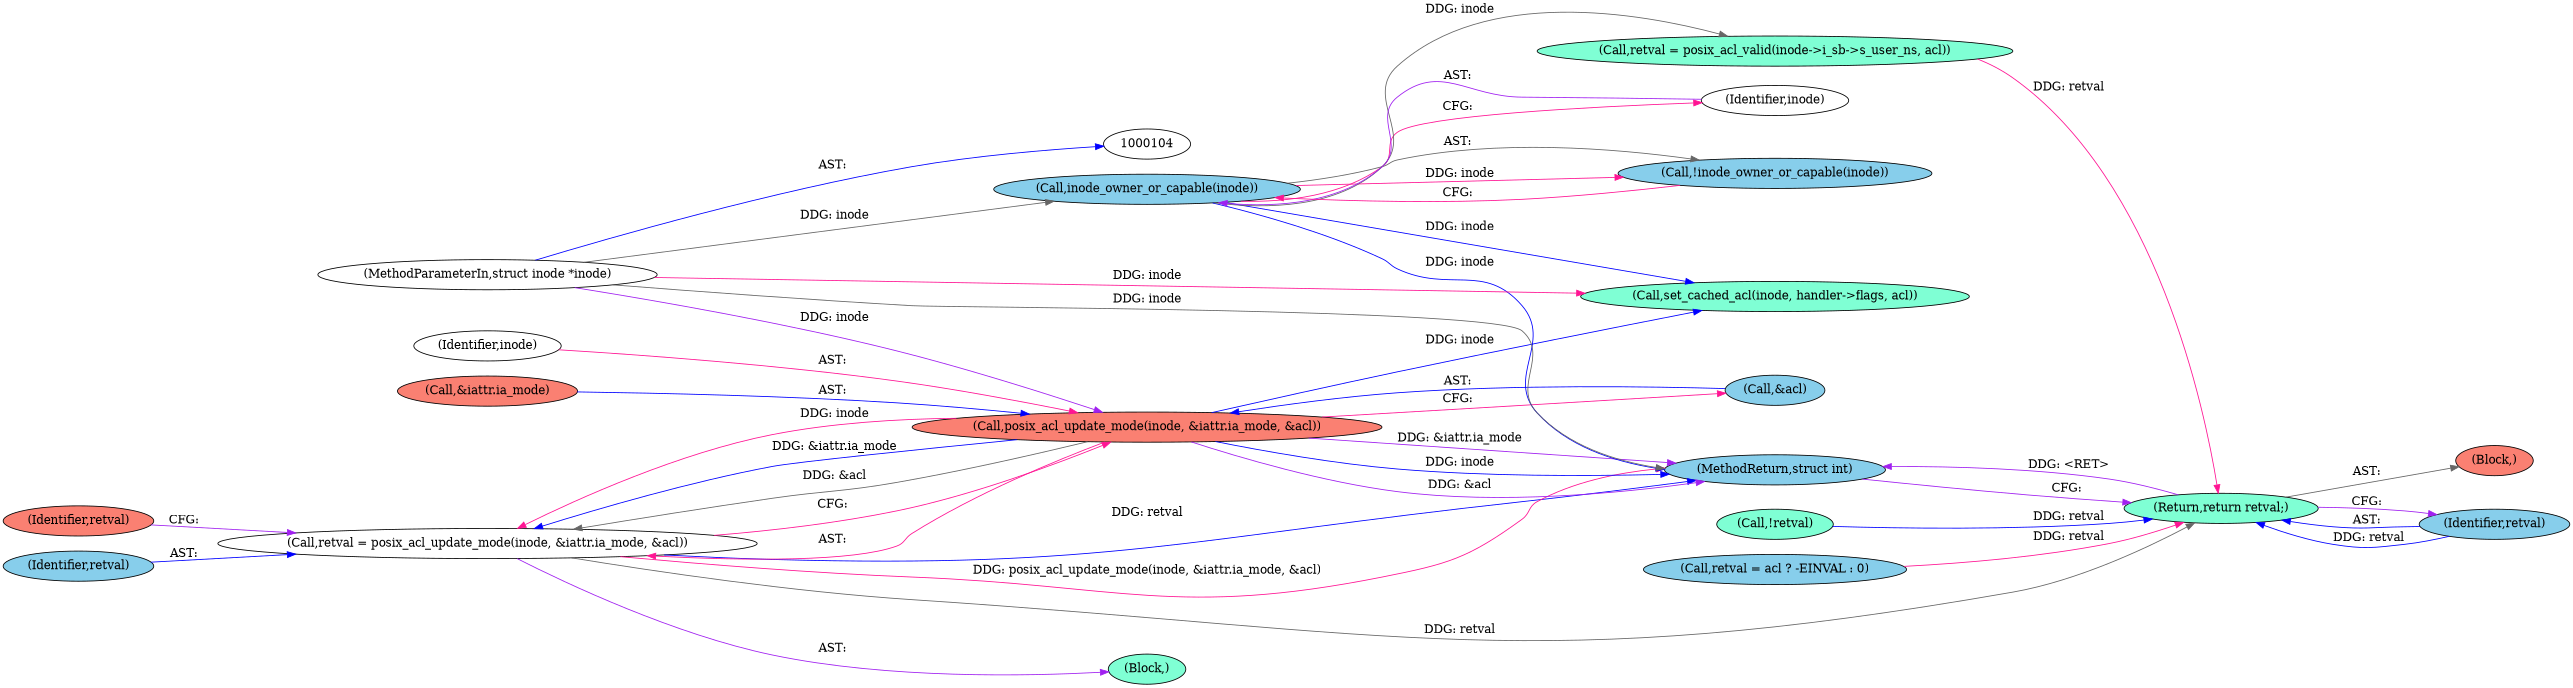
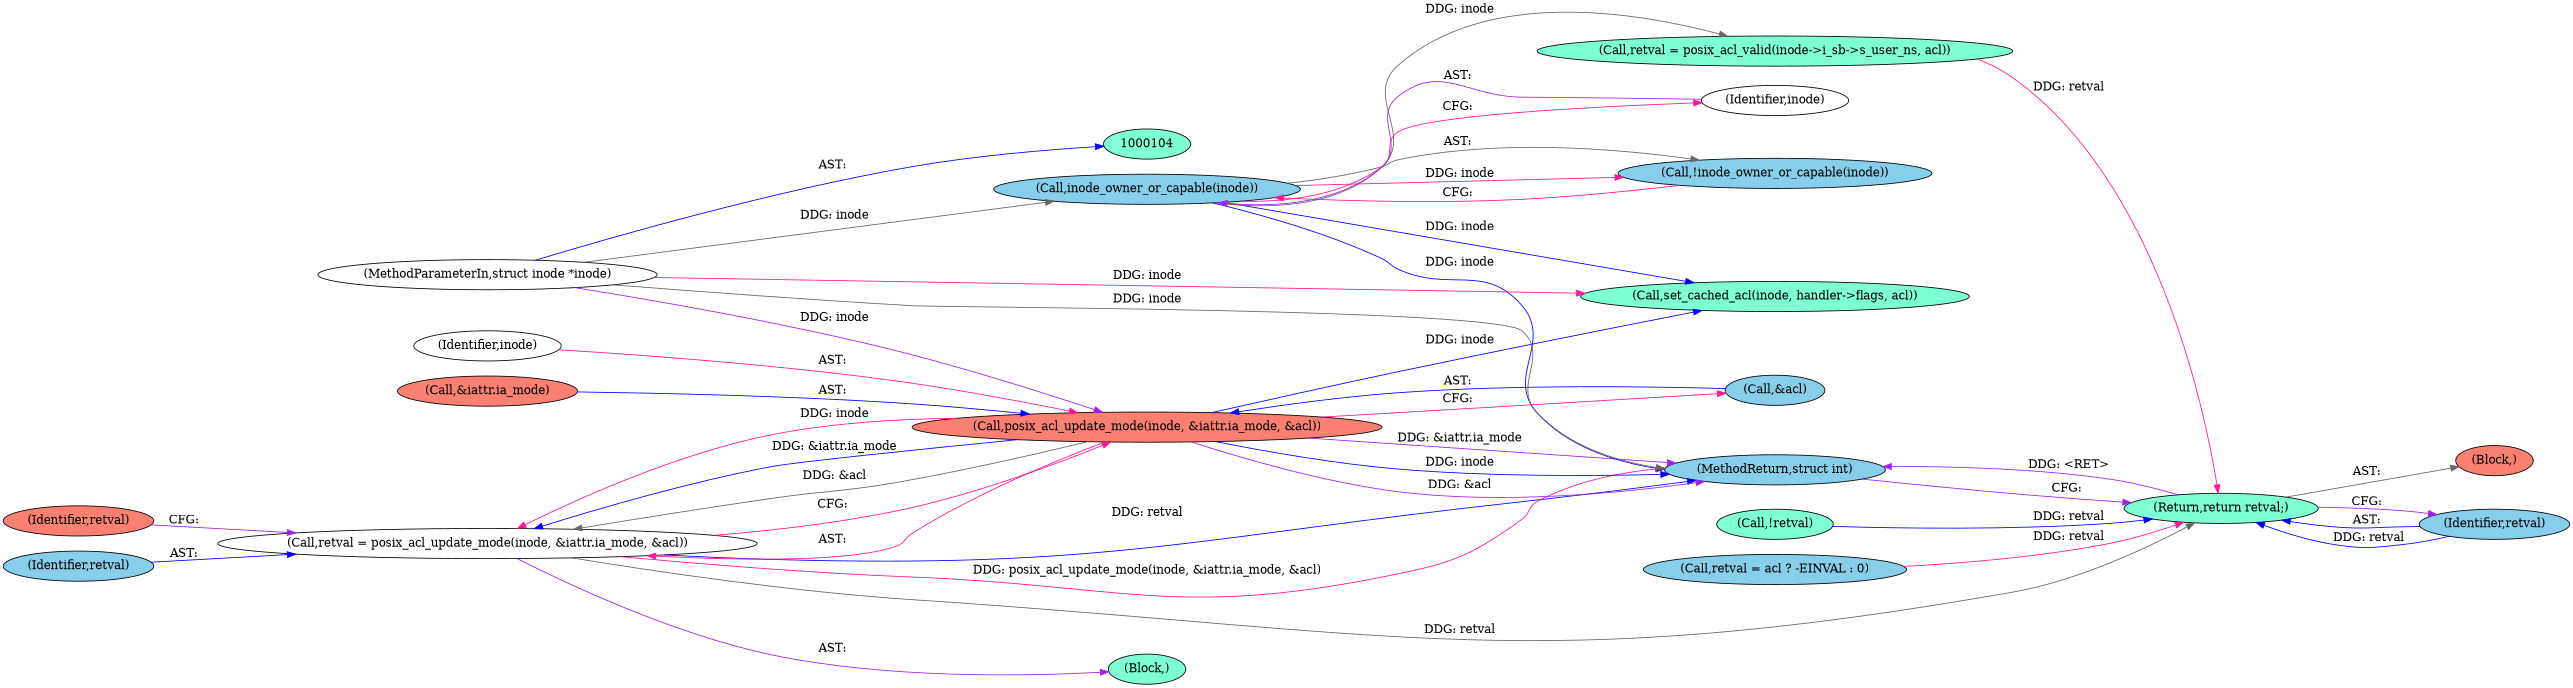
node "1000104": fillcolor white -> aquamarine
